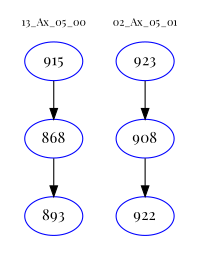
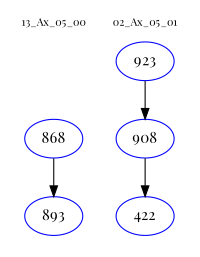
node "915": removed
node "922": label "922" -> "422"
